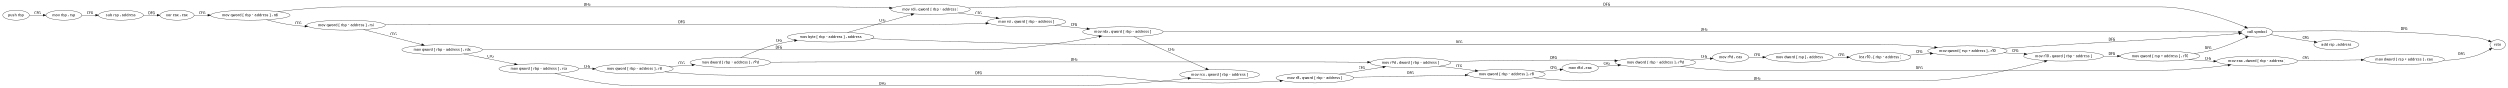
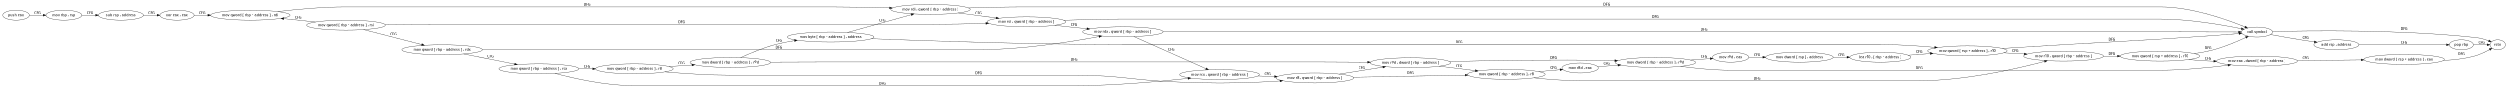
edge "sub rsp , address" -> "xor eax , eax": label "DFG" -> "CFG"
node "push rbp": label "push rbp" -> "push eax"
edge "mov rsi , qword [ rbp - address ]" -> "call symbol": added, label "DFG"
edge "mov qword [ rbp - address ] , rdi" -> "mov qword [ rbp - address ] , rsi": reversed
node "pop rbp": added
edge "mov rcx , qword [ rbp - address ]" -> "mov r8 , qword [ rbp - address ]": added, label "CFG"
